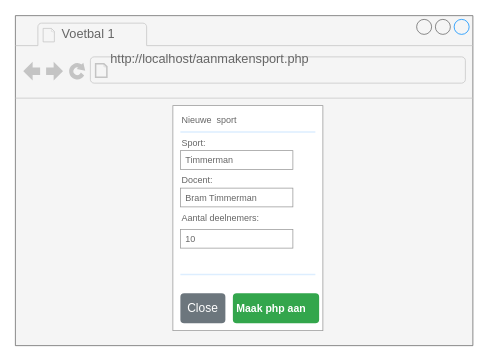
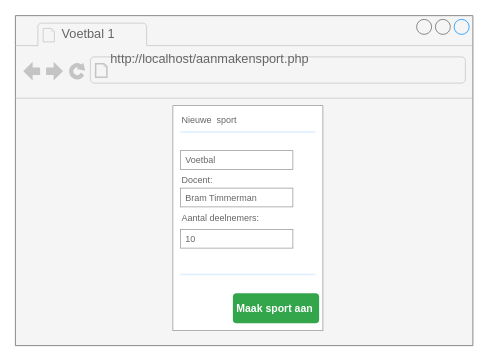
node "Sport:": removed
node "Timmerman": label "Timmerman" -> "Voetbal"
node "Close": removed
node "Maak php aan": label "Maak php aan" -> "Maak sport aan"
